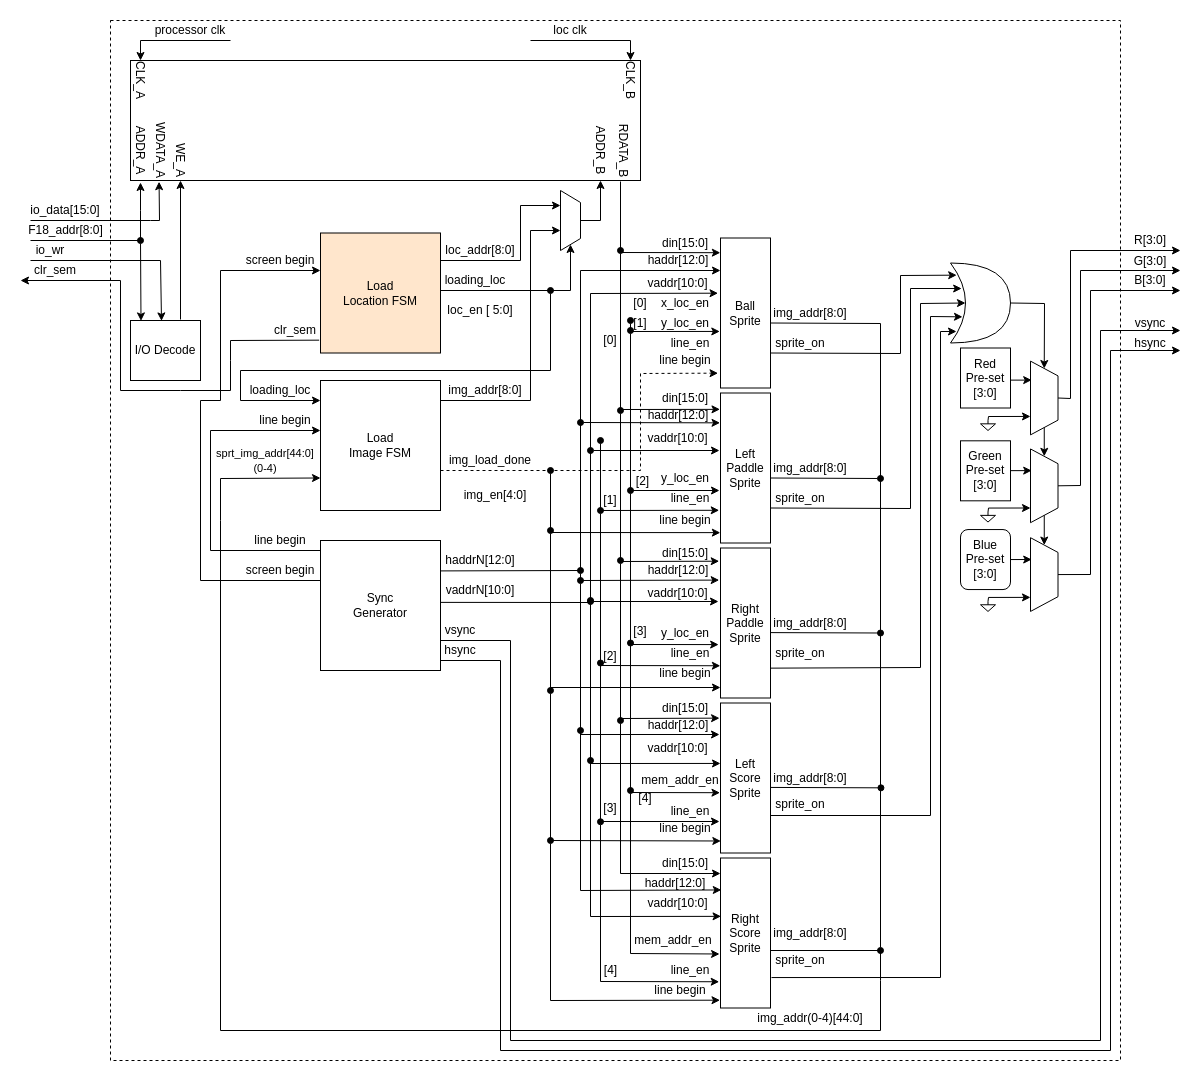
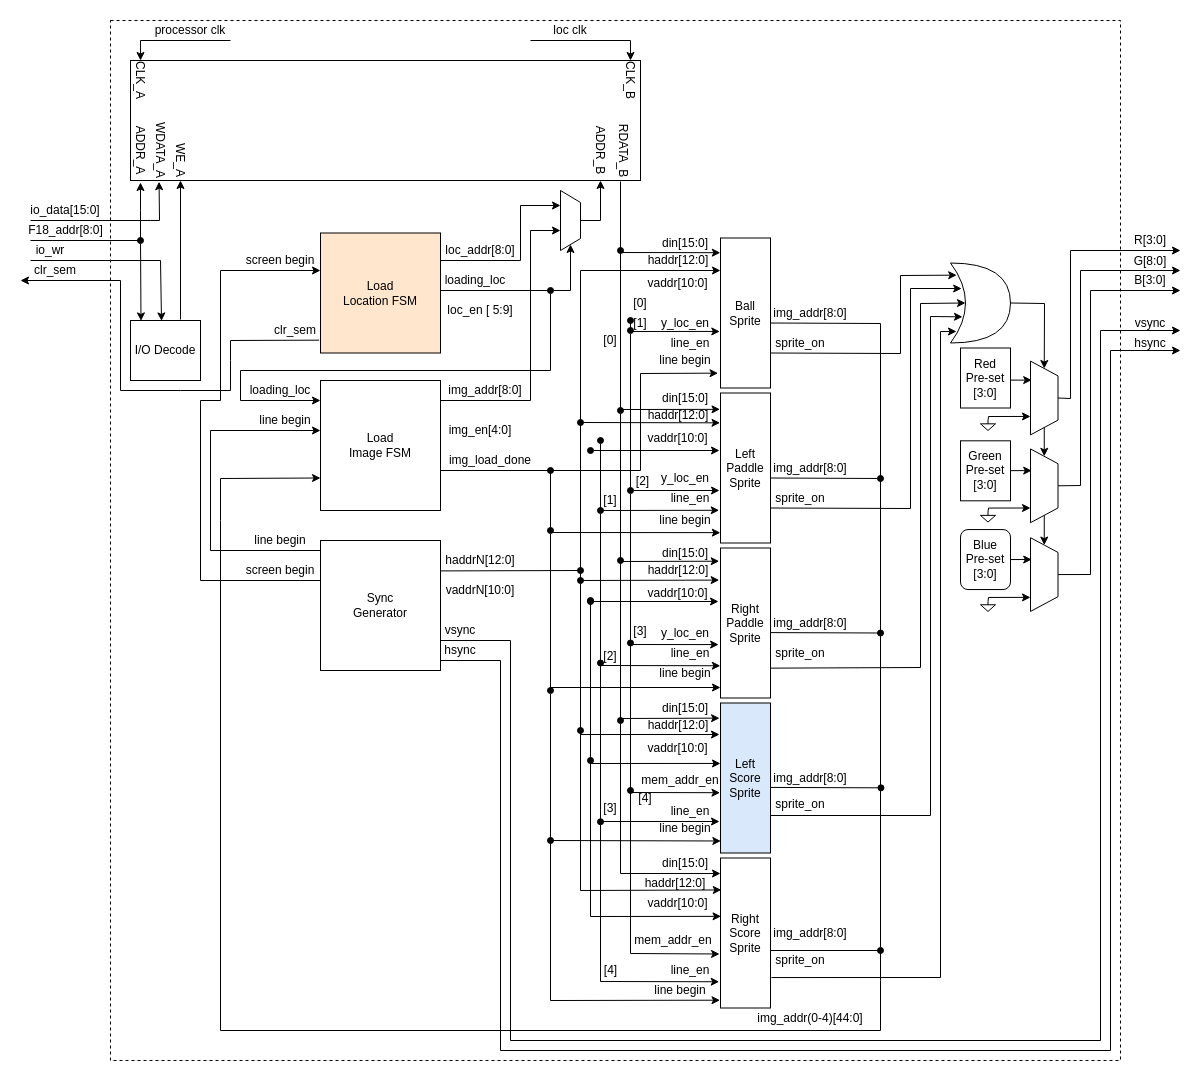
node "G[3:0]": label "G[3:0]" -> "G[8:0]"
node "x_loc_en": removed
node "loc_en [ 5:0]": label "loc_en [ 5:0]" -> "loc_en [ 5:9]"
node "sprt_img_addr[44:0] (0-4)": removed
edge "Sync Generator" -> "Ball Sprite": removed
edge "img_load_done" -> "Ball Sprite": style dashed -> solid
node "img_en[4:0]": moved (496, 496) -> (481, 431)
node "Left Score Sprite": fillcolor #ffffff -> #dae8fc
